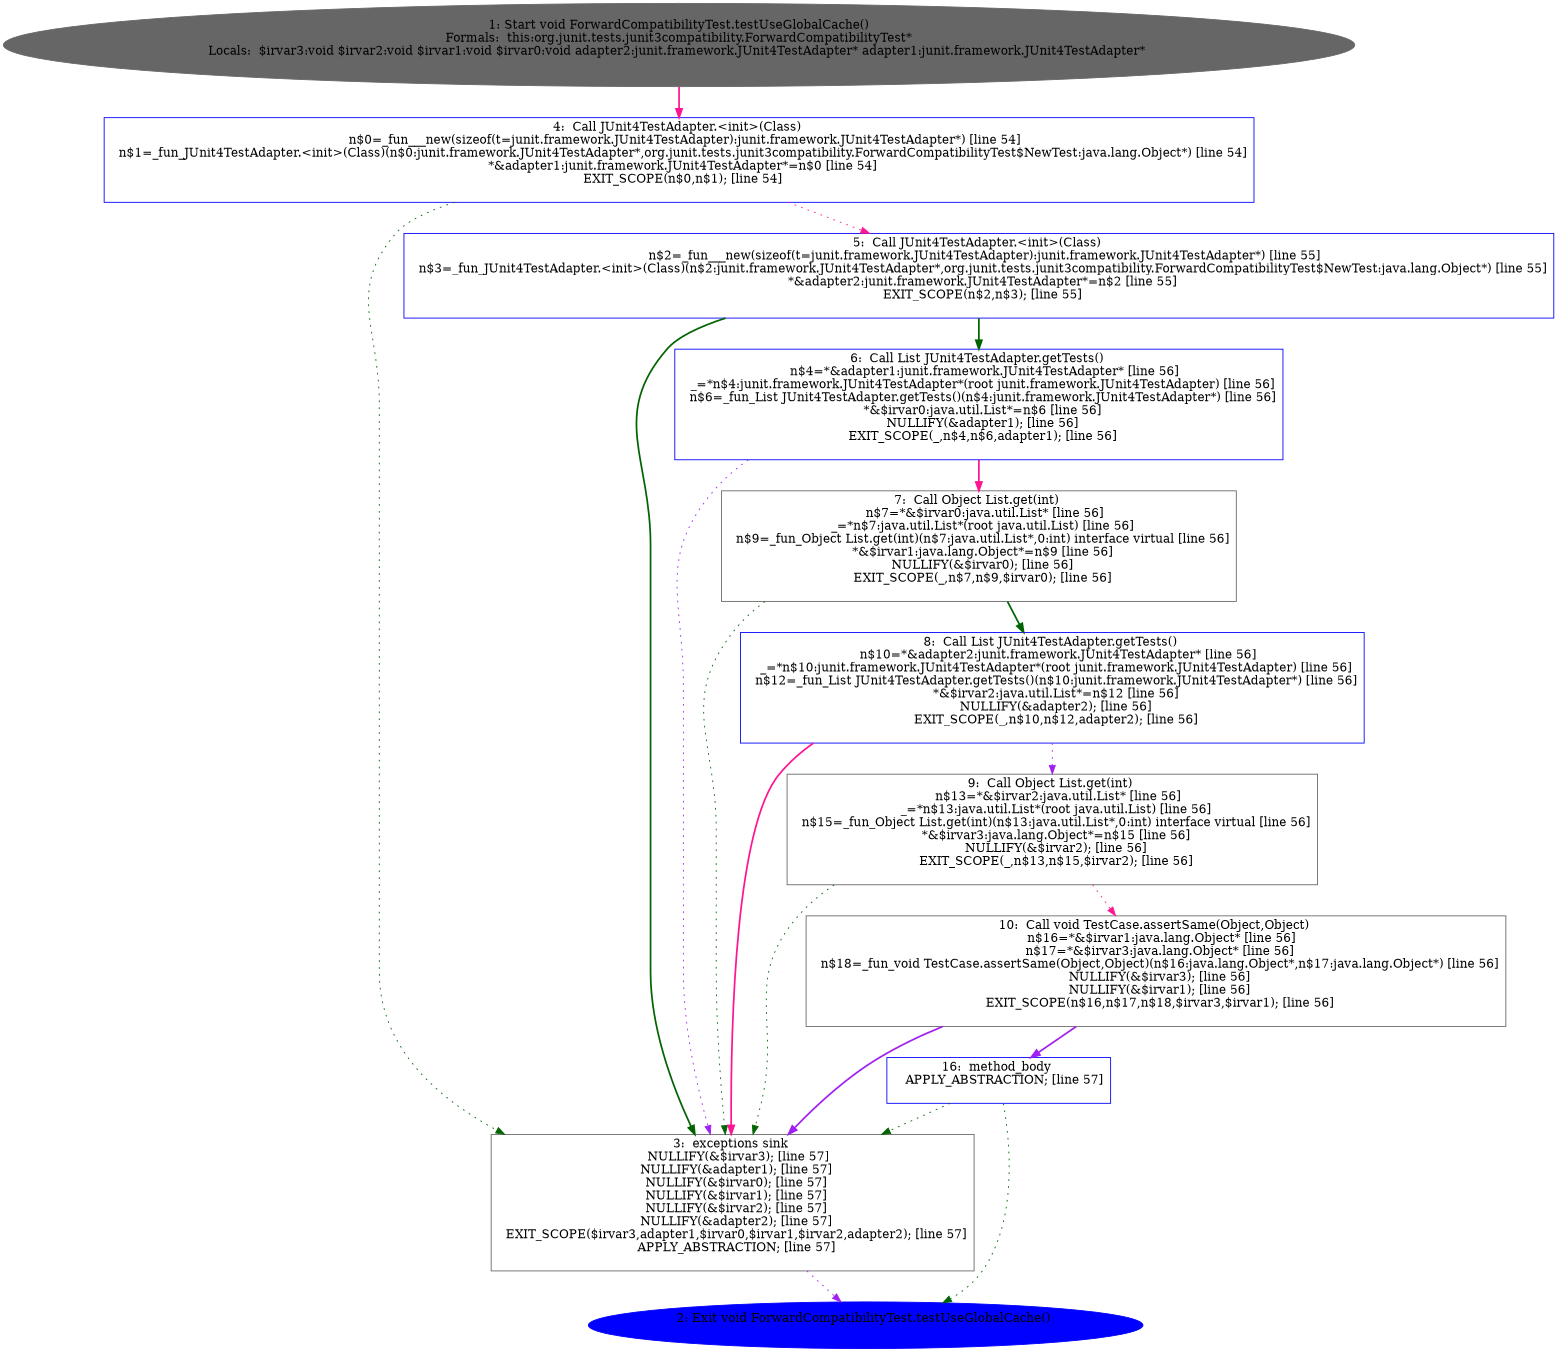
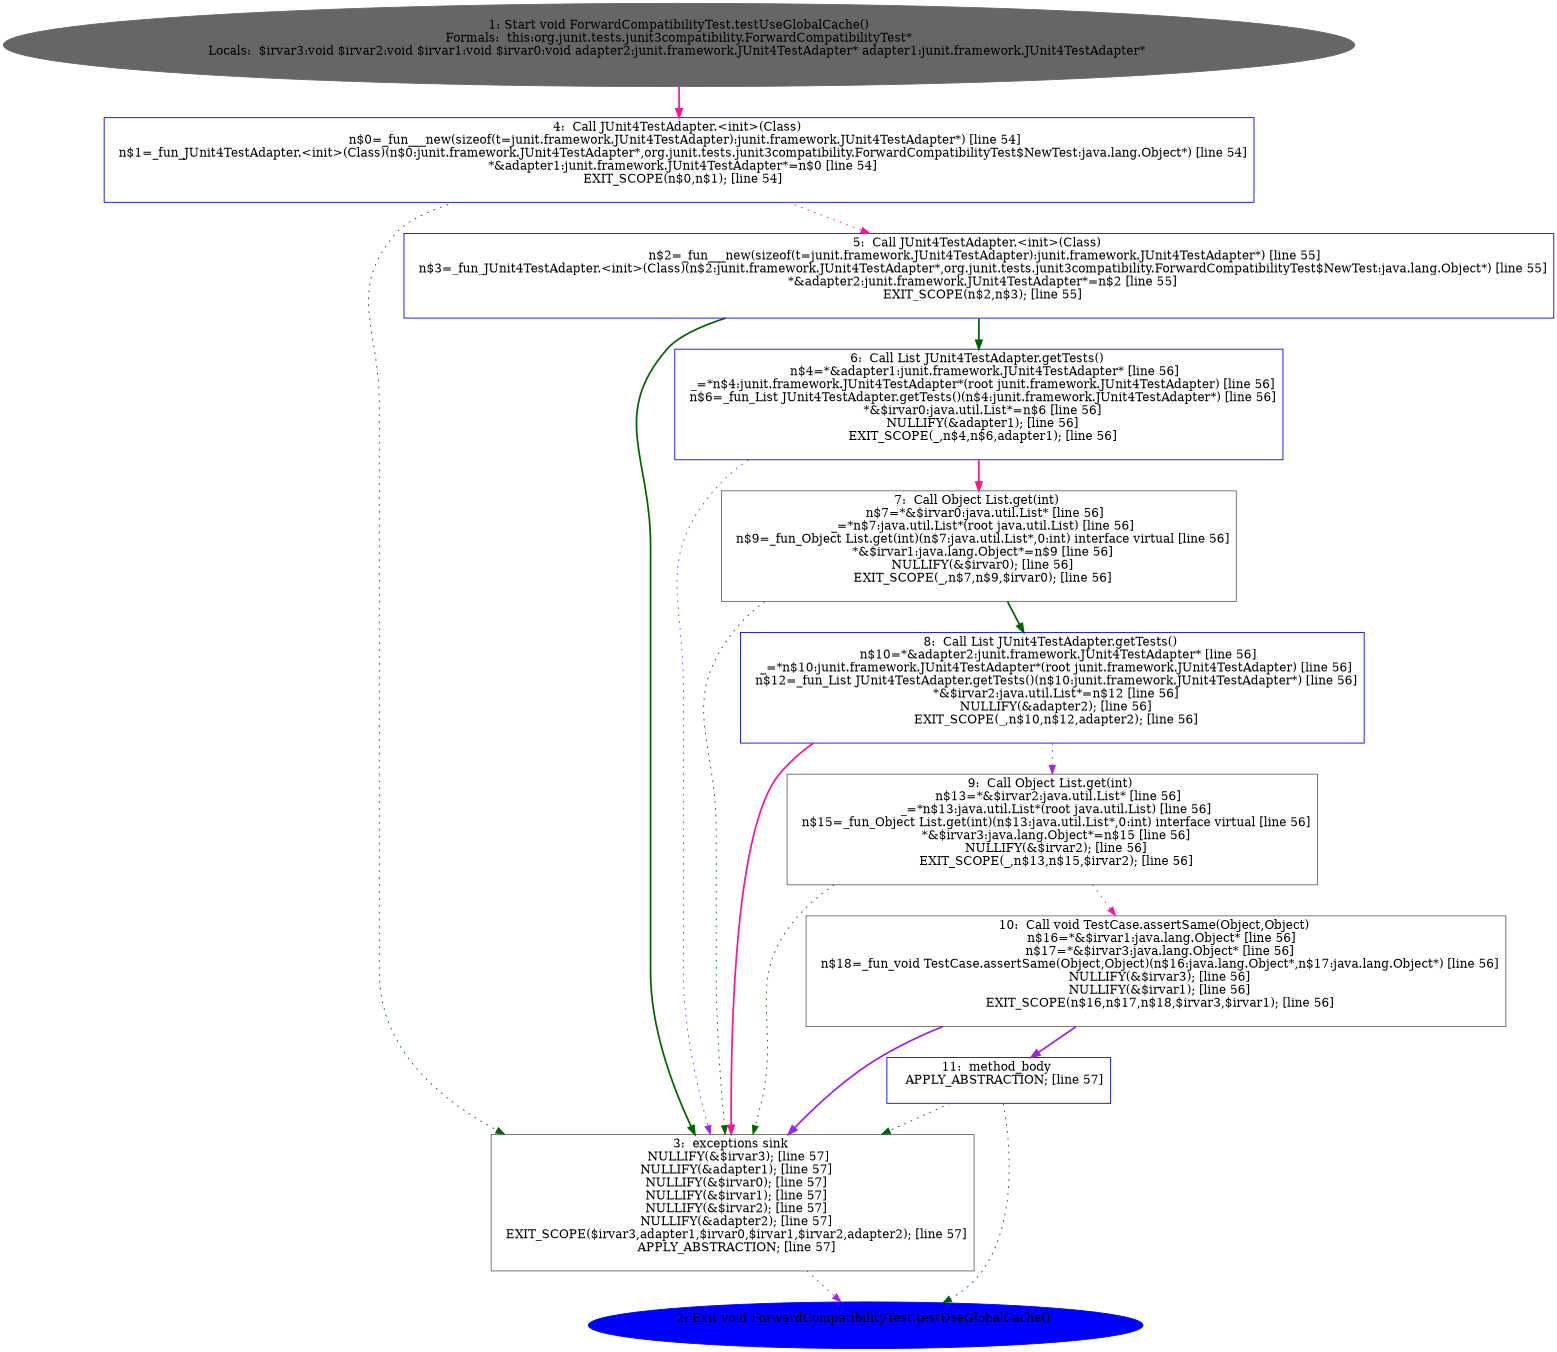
node "16:  method_body APPLY_ABSTRACTION; [line 57]": label "16:  method_body APPLY_ABSTRACTION; [line 57]" -> "11:  method_body APPLY_ABSTRACTION; [line 57]"
